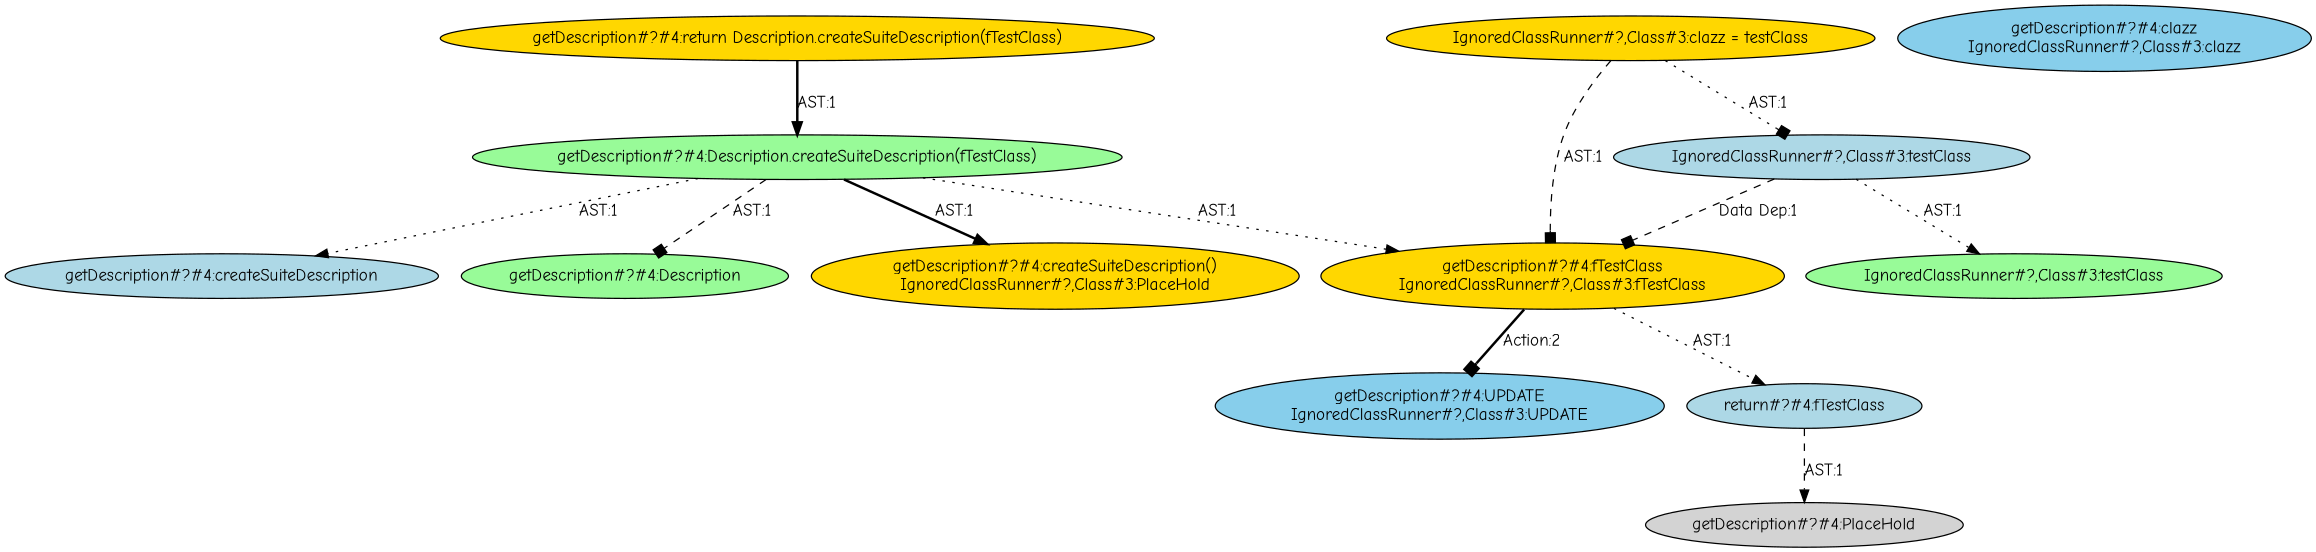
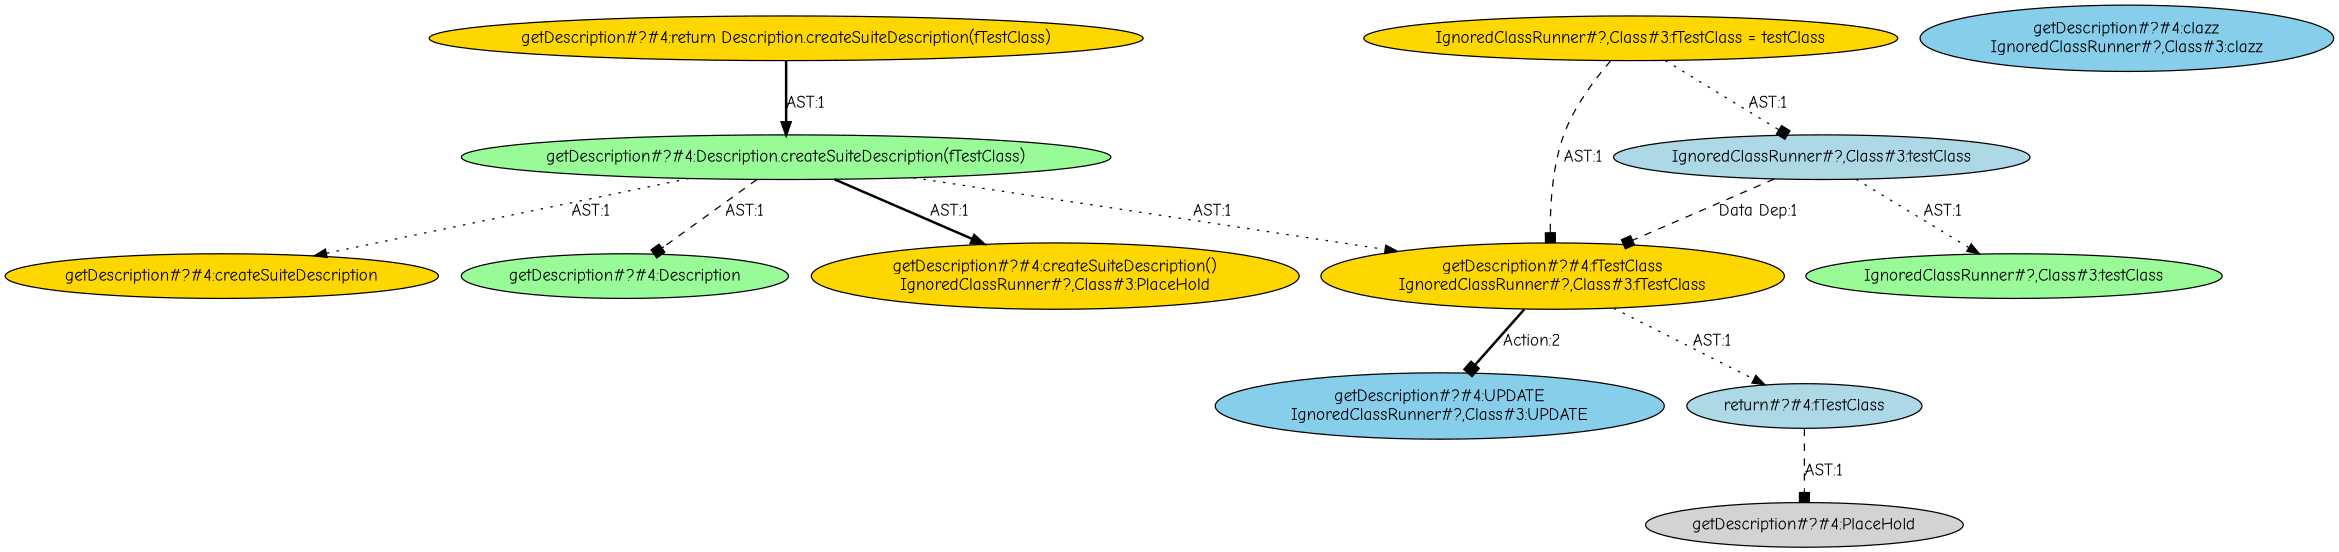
node "IgnoredClassRunner#?,Class#3:clazz = testClass": label "IgnoredClassRunner#?,Class#3:clazz = testClass" -> "IgnoredClassRunner#?,Class#3:fTestClass = testClass"
node "getDescription#?#4:createSuiteDescription": fillcolor lightblue -> gold
edge "return#?#4:fTestClass" -> "getDescription#?#4:PlaceHold": arrowhead normal -> box
